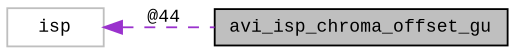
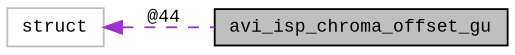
node "isp": label "isp" -> "struct"
